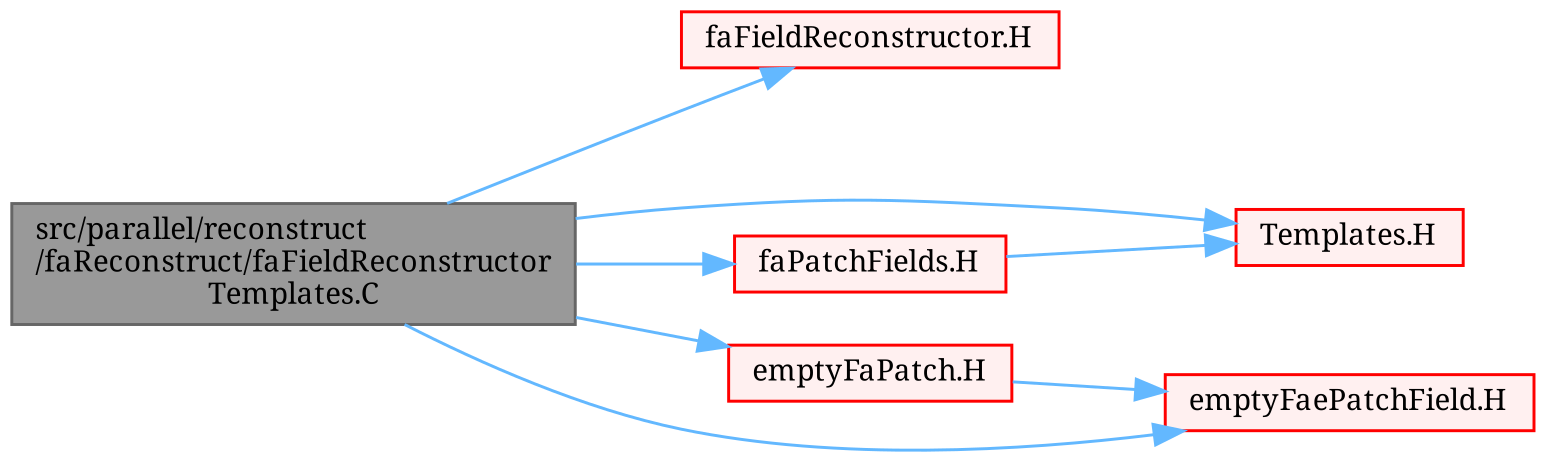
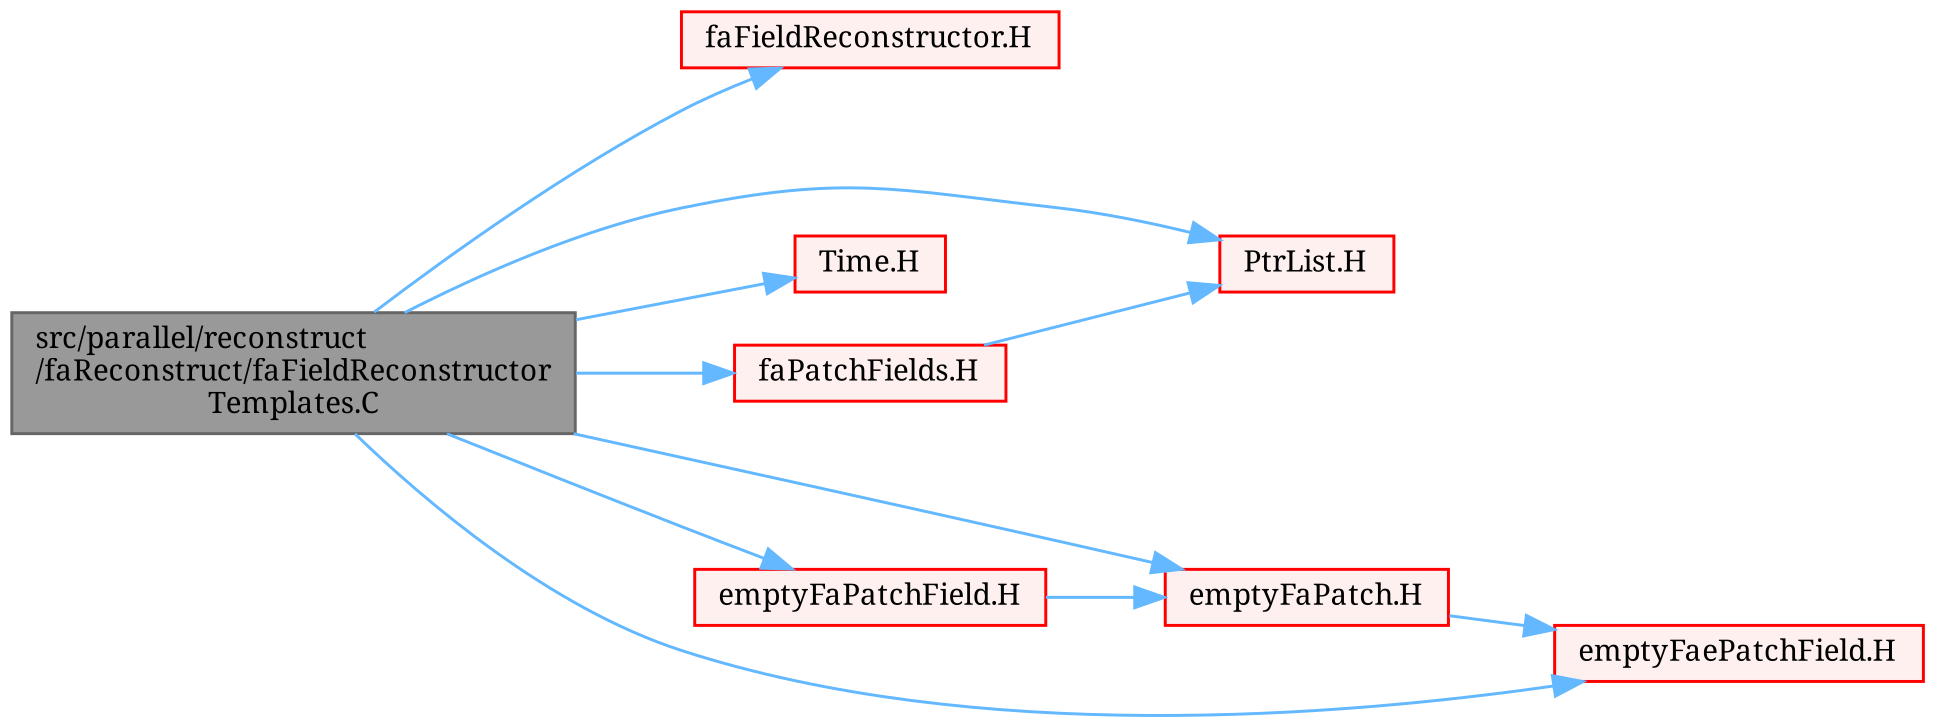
node "Templates.H": label "Templates.H" -> "PtrList.H"
node "Time.H": added
node "emptyFaPatchField.H": added
